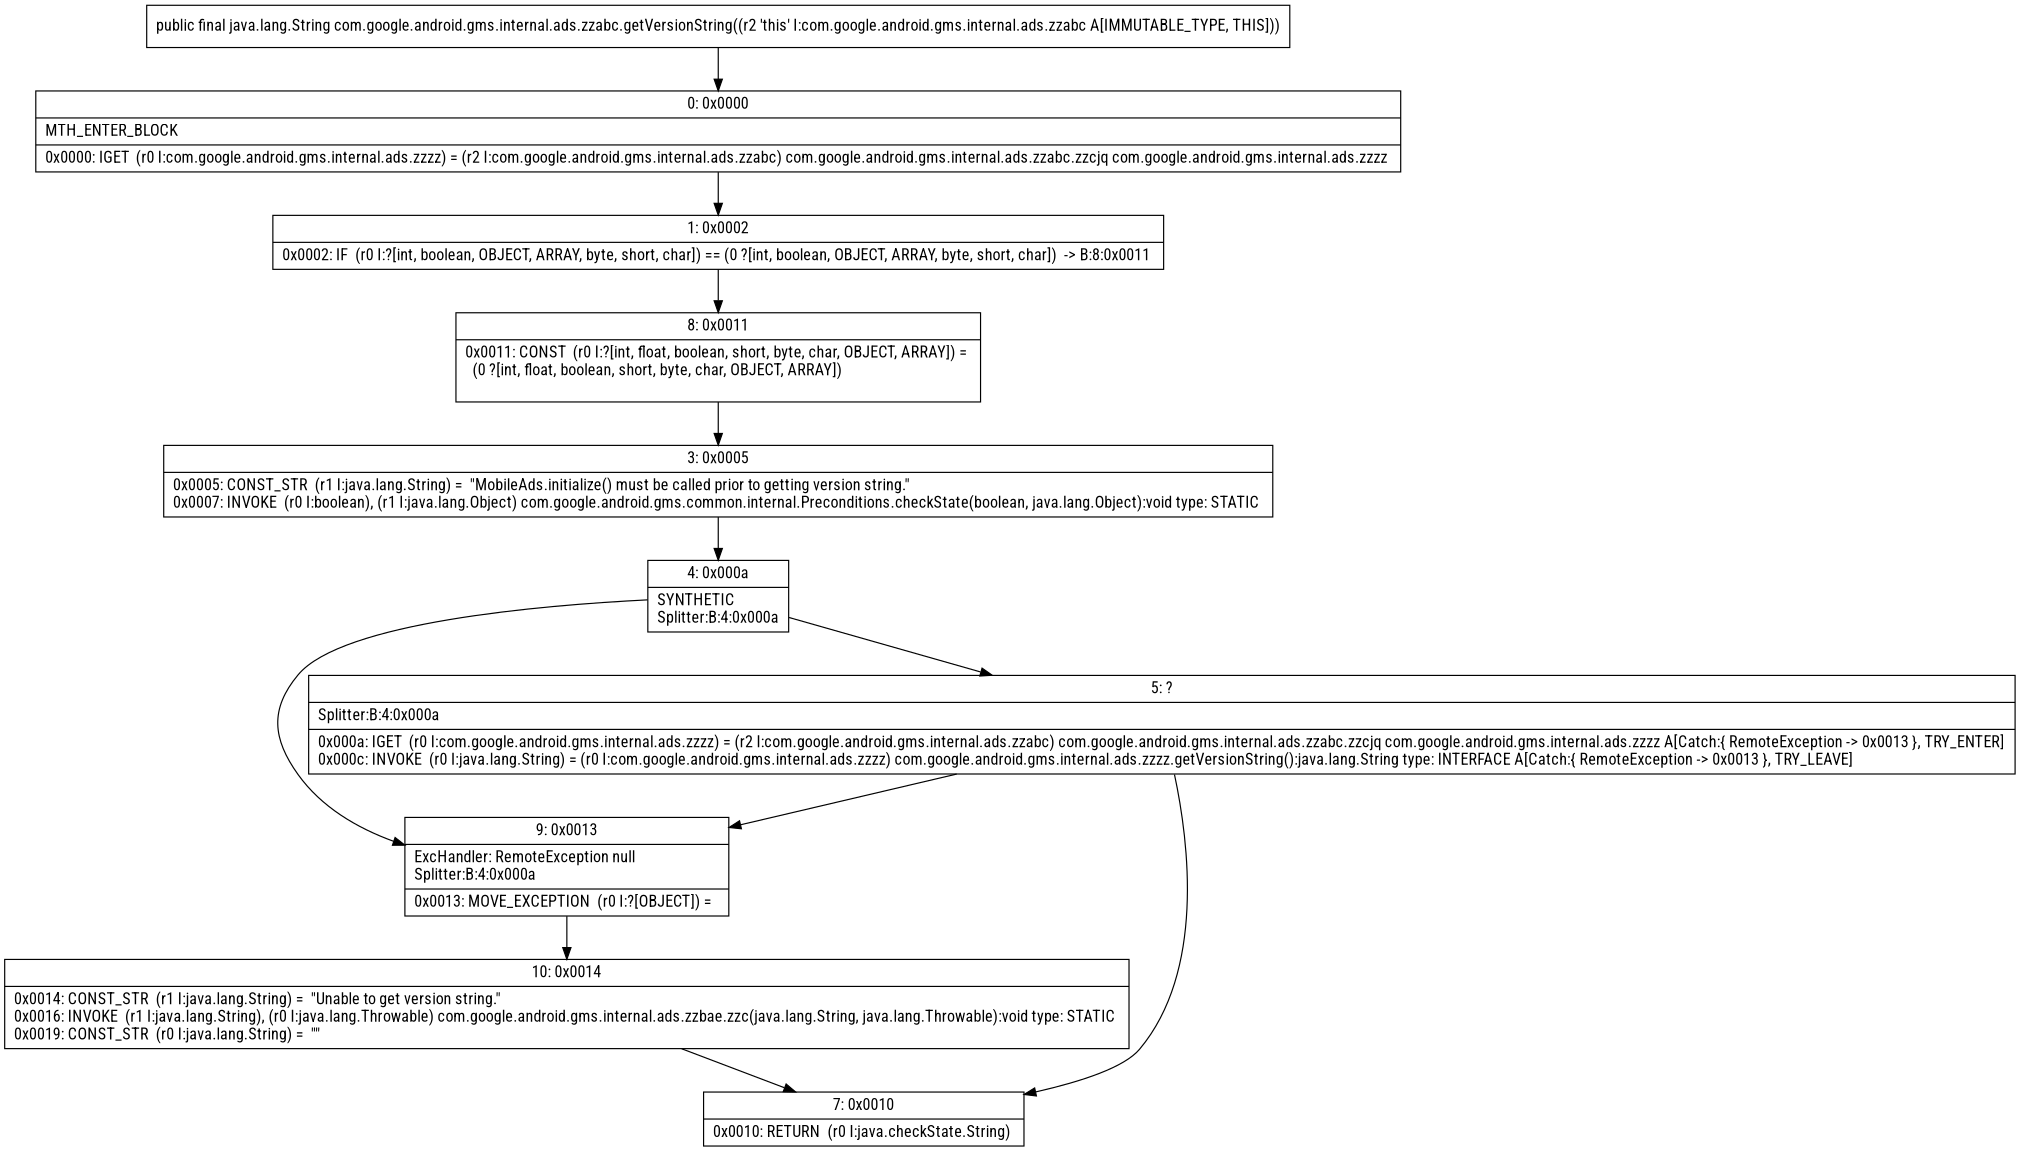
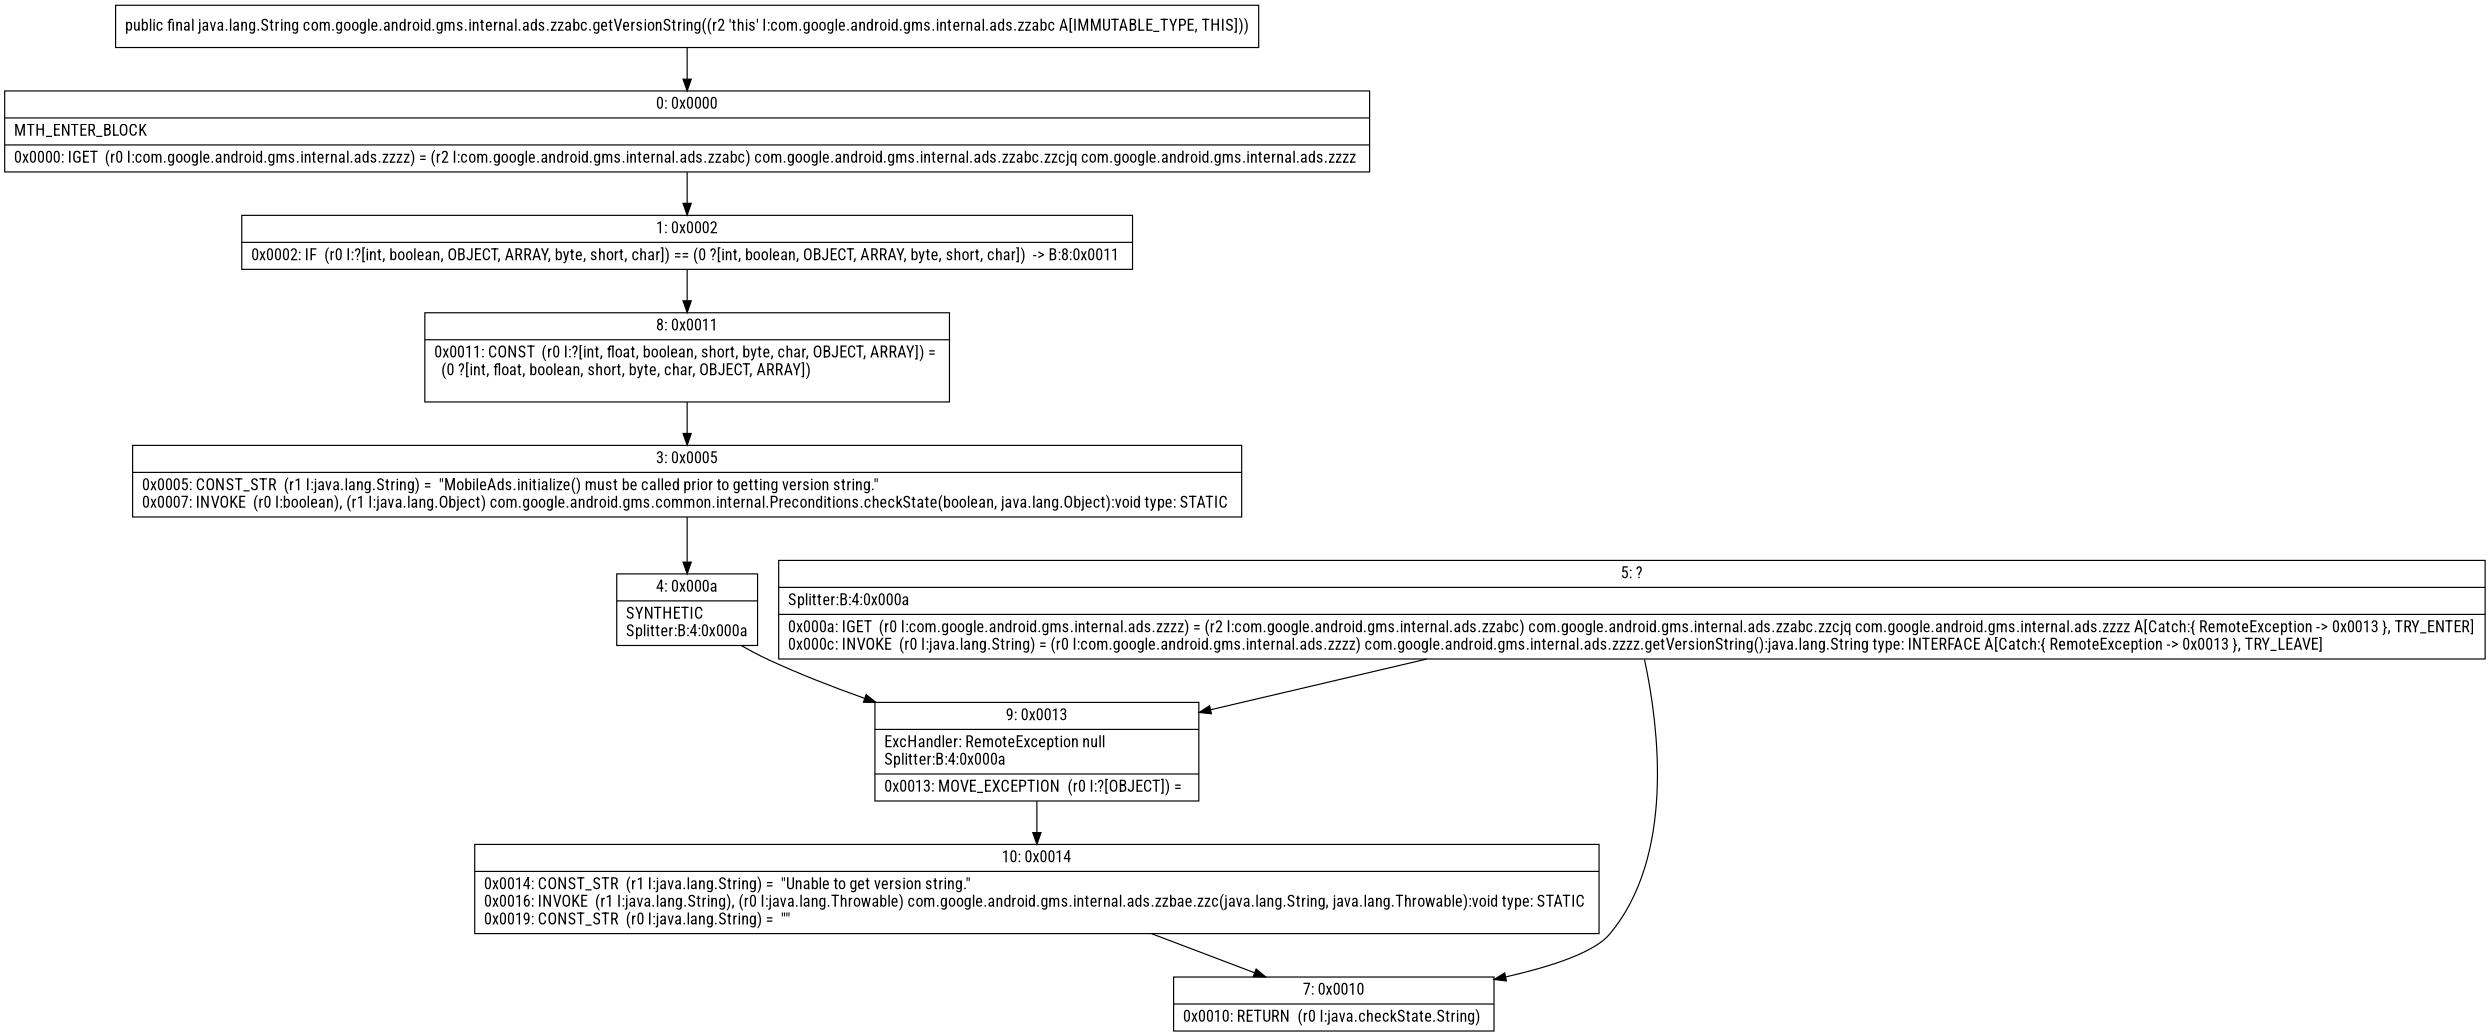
edge "4: 0x000a" -> "5: ?": removed
